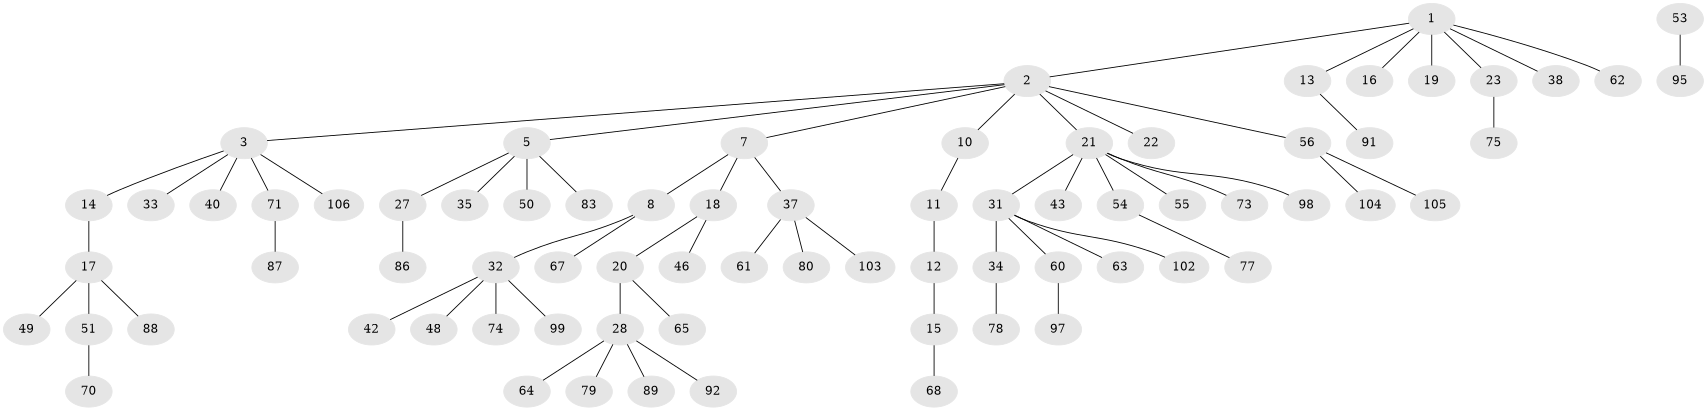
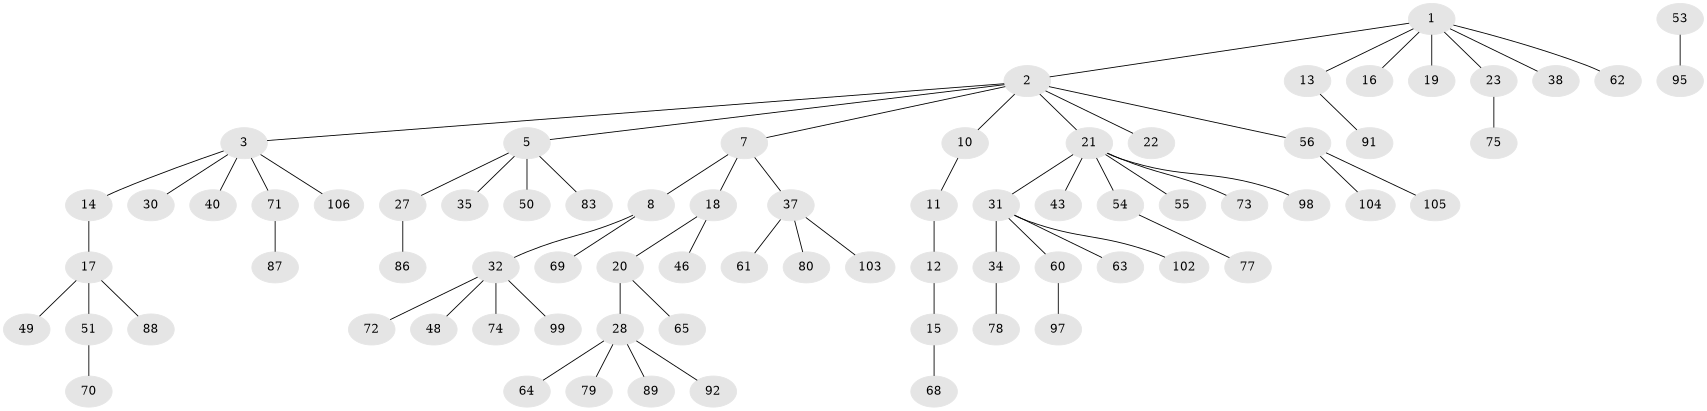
node "33": label "33" -> "30"
node "67": label "67" -> "69"
node "42": label "42" -> "72"
